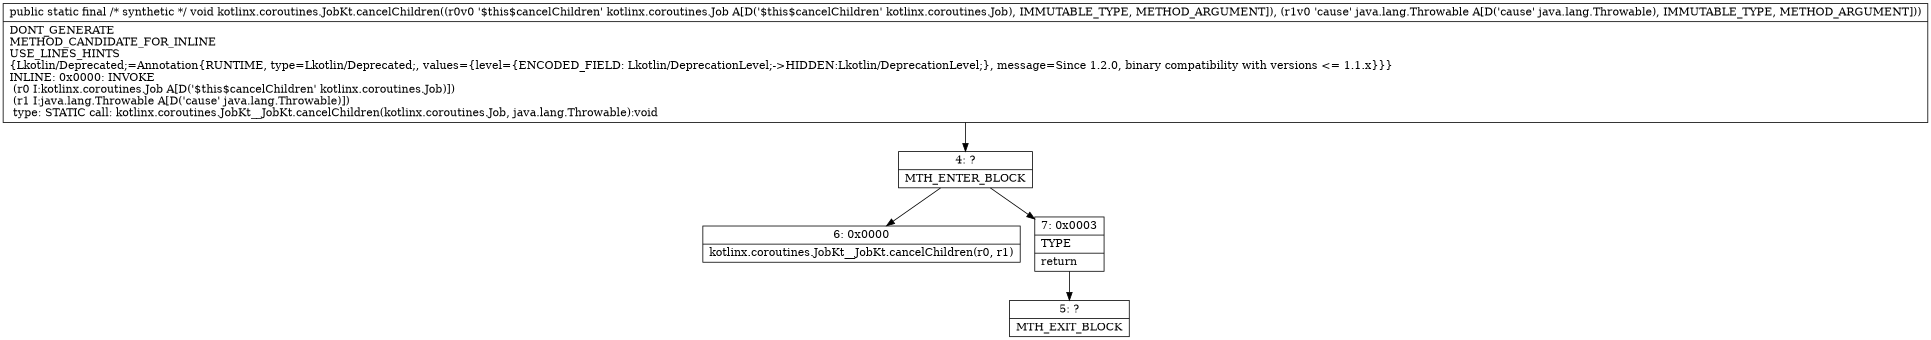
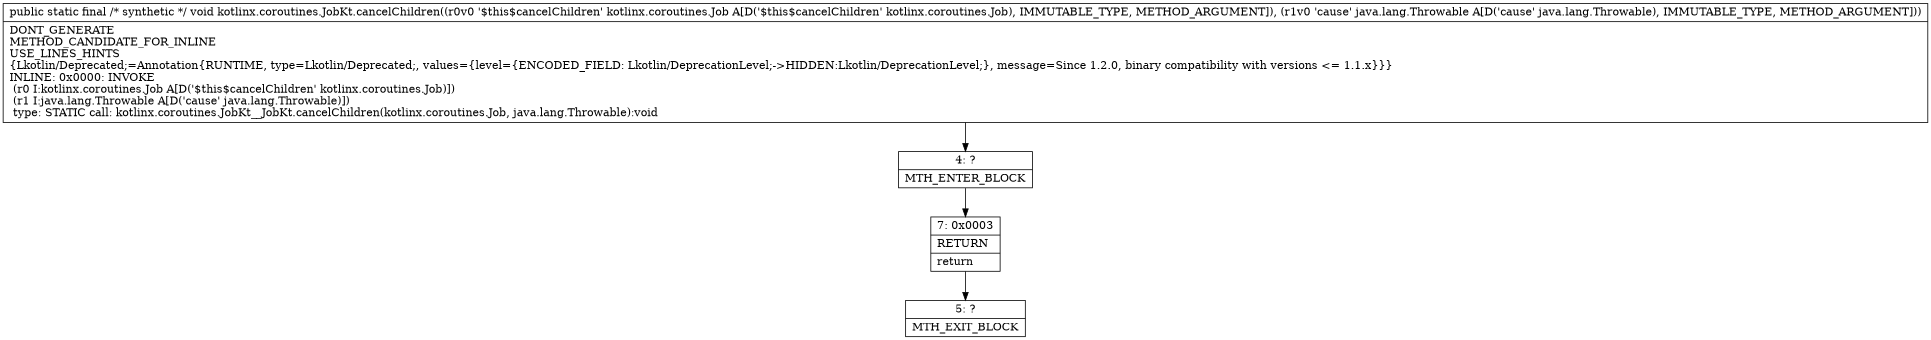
node "6: 0x0000": removed
node "7: 0x0003": text "TYPE" -> "RETURN"
